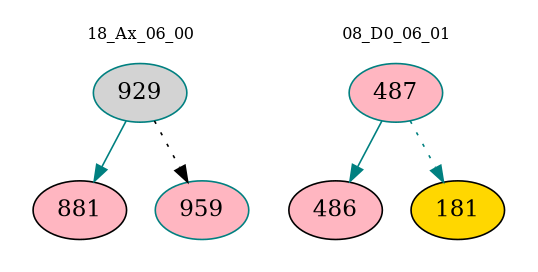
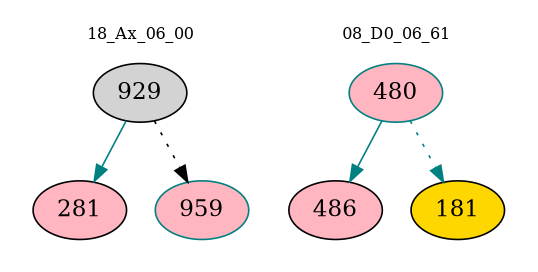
cluster "08_D0_06_01": label "08_D0_06_01" -> "08_D0_06_61"
node "929": color teal -> black
node "487": label "487" -> "480"
node "881": label "881" -> "281"
